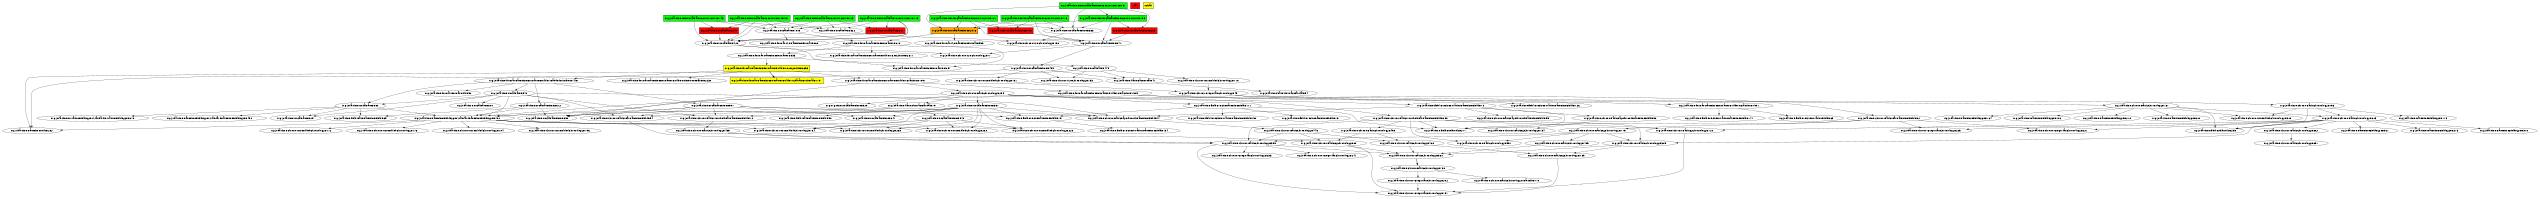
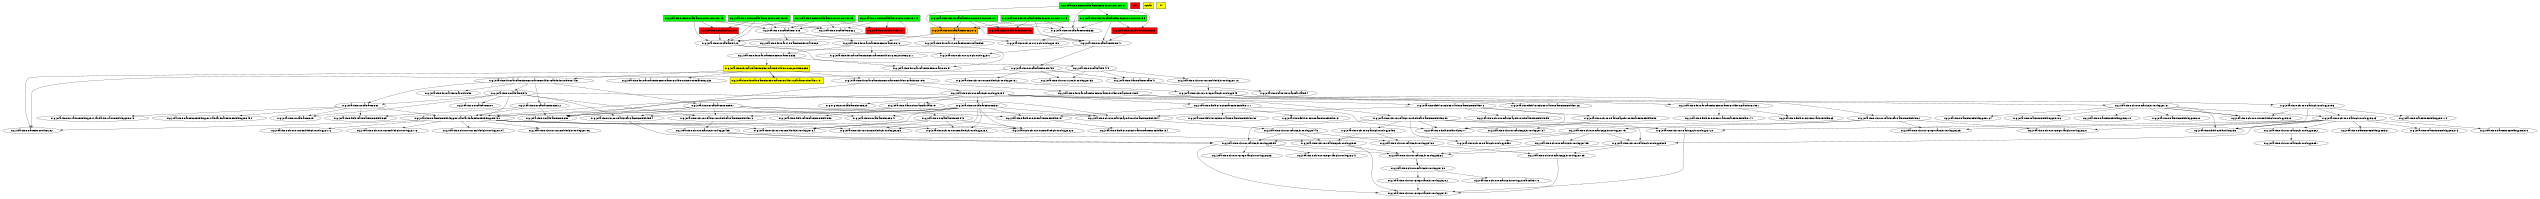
node "d4": added
edge "org.joda.time.TestLocalDate_Constructors#113" -> "org.joda.time.LocalDate#426": style bold -> solid
edge "org.joda.time.chrono.BasicChronology#167" -> "org.joda.time.chrono.AssembledChronology#308": style solid -> bold
